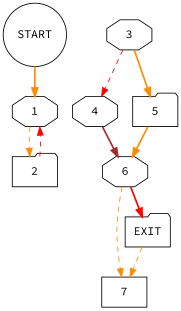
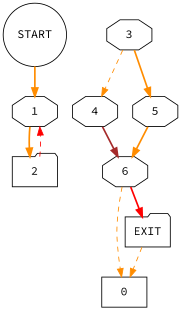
edge "3" -> "4": color red -> darkorange
node "5": shape folder -> octagon
edge "1" -> "2": style dashed -> bold
node "7": label "7" -> "0"
